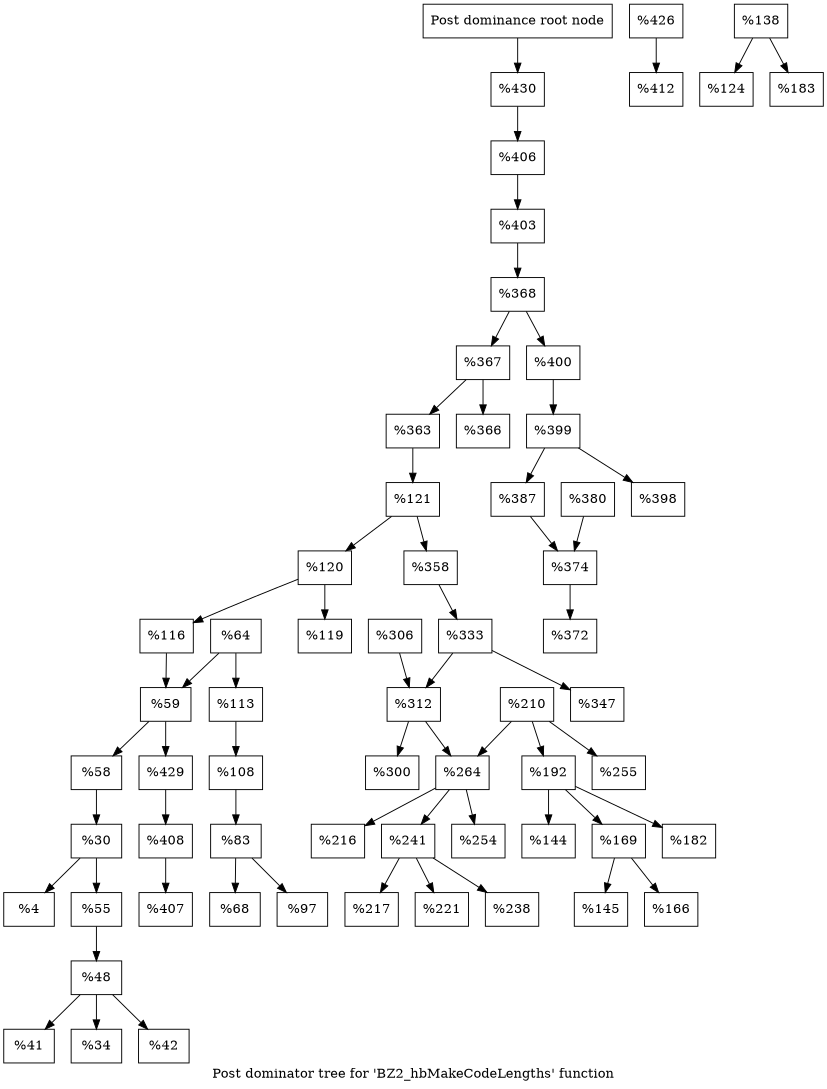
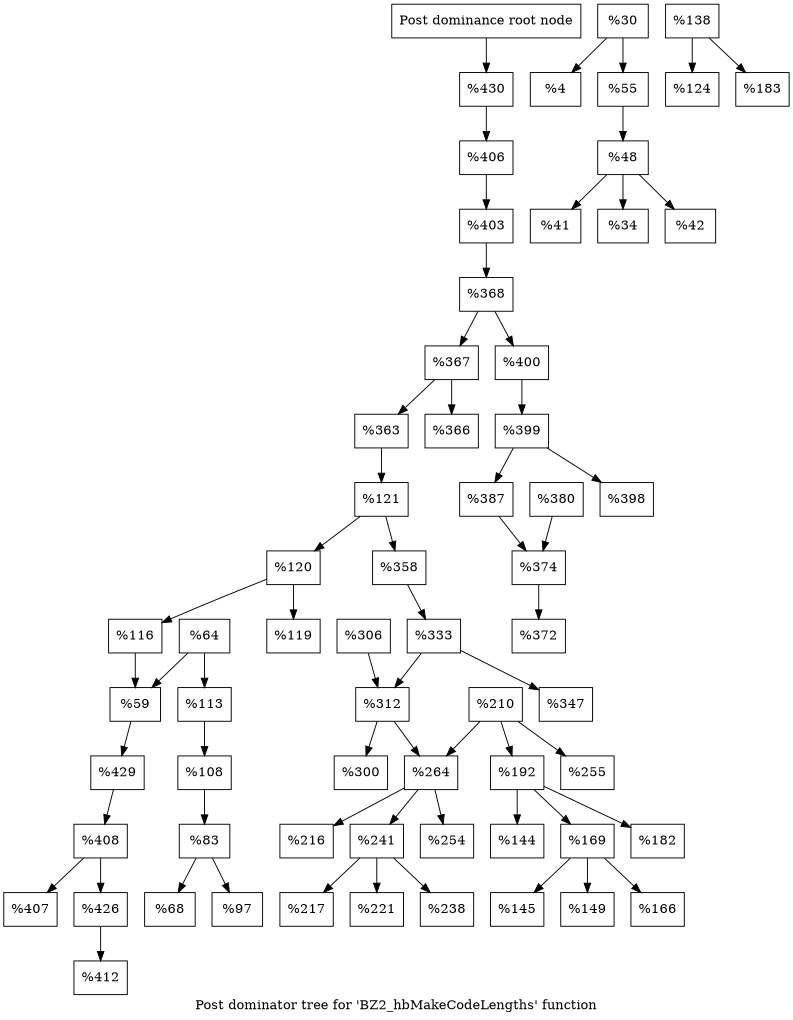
node "%58": removed
edge "%408" -> "%426": added
node "%149": added
